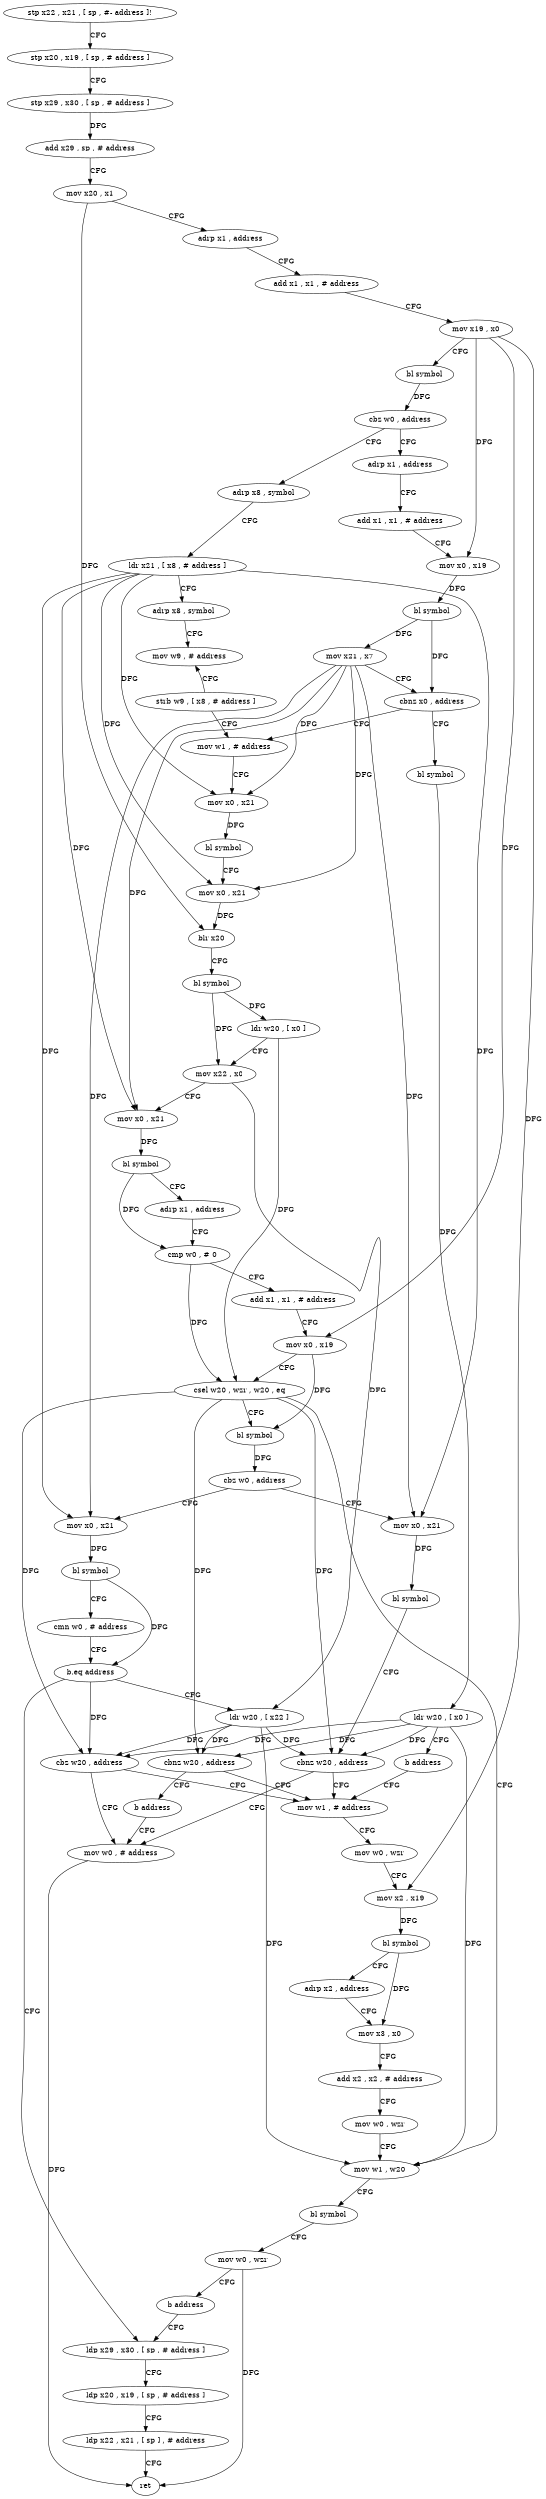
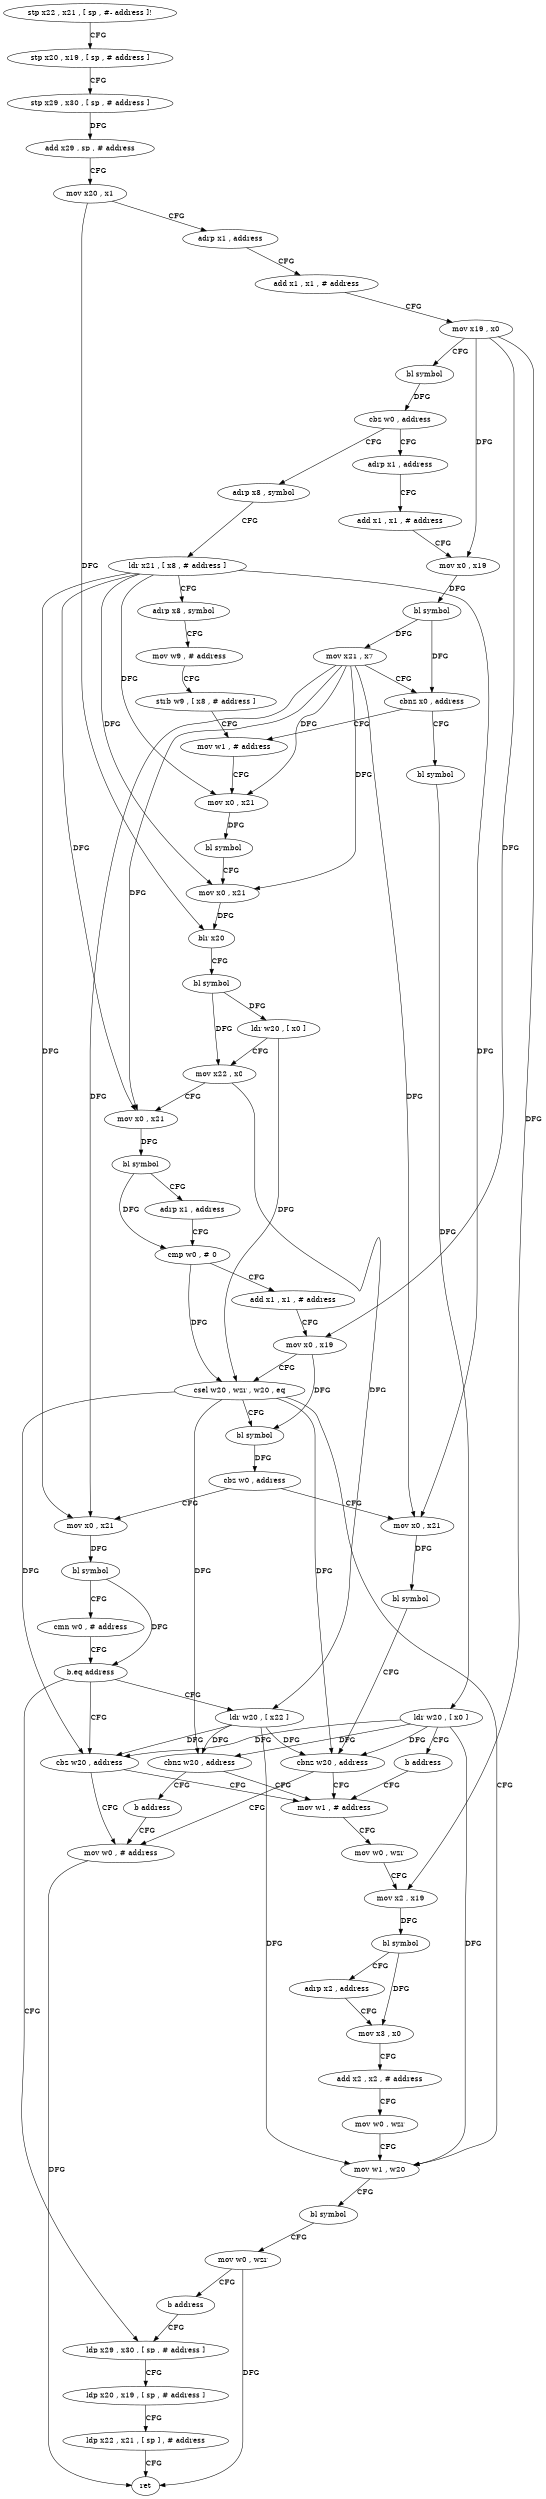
edge "strb w9 , [ x8 , # address ]" -> "mov w9 , # address": reversed
edge "b.eq address" -> "cbz w20 , address": label "DFG" -> "CFG"
